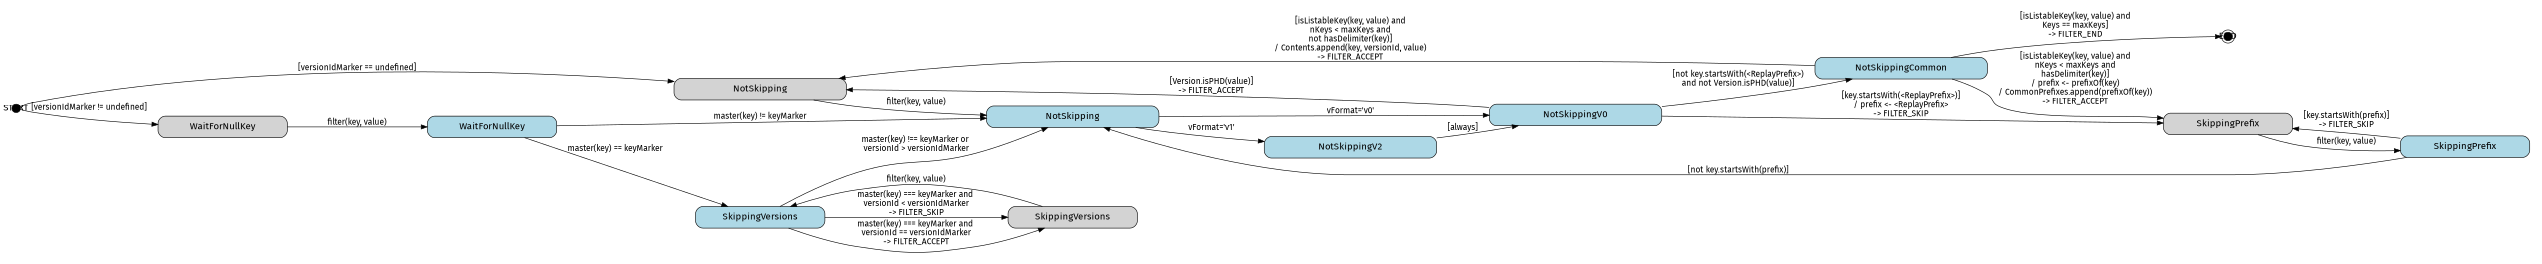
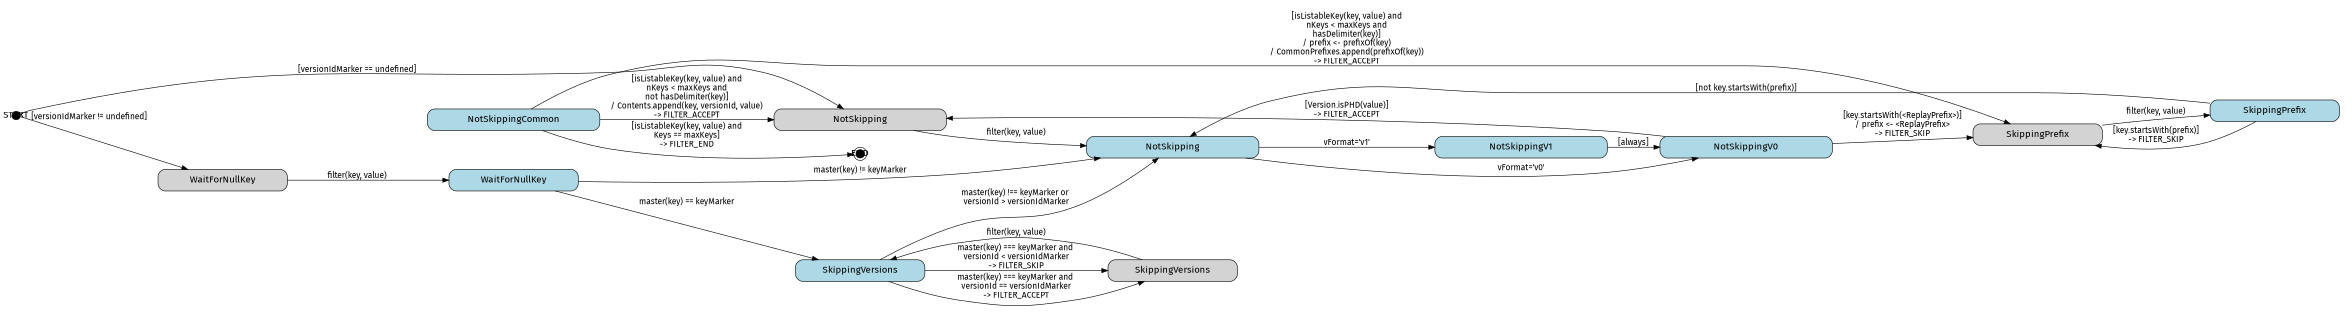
edge "NotSkippingV0" -> "NotSkippingCommon": removed, label "[not key.startsWith(<ReplayPrefix>) and not Version.isPHD(value)]"
node "NotSkippingV2": label "NotSkippingV2" -> "NotSkippingV1"
